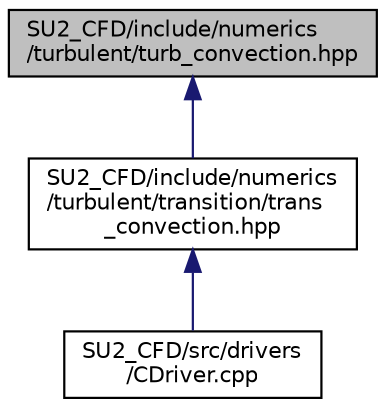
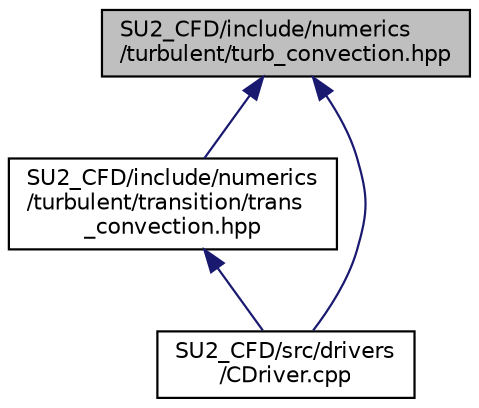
edge "SU2_CFD/src/drivers /CDriver.cpp" -> "SU2_CFD/include/numerics /turbulent/turb_convection.hpp": added
